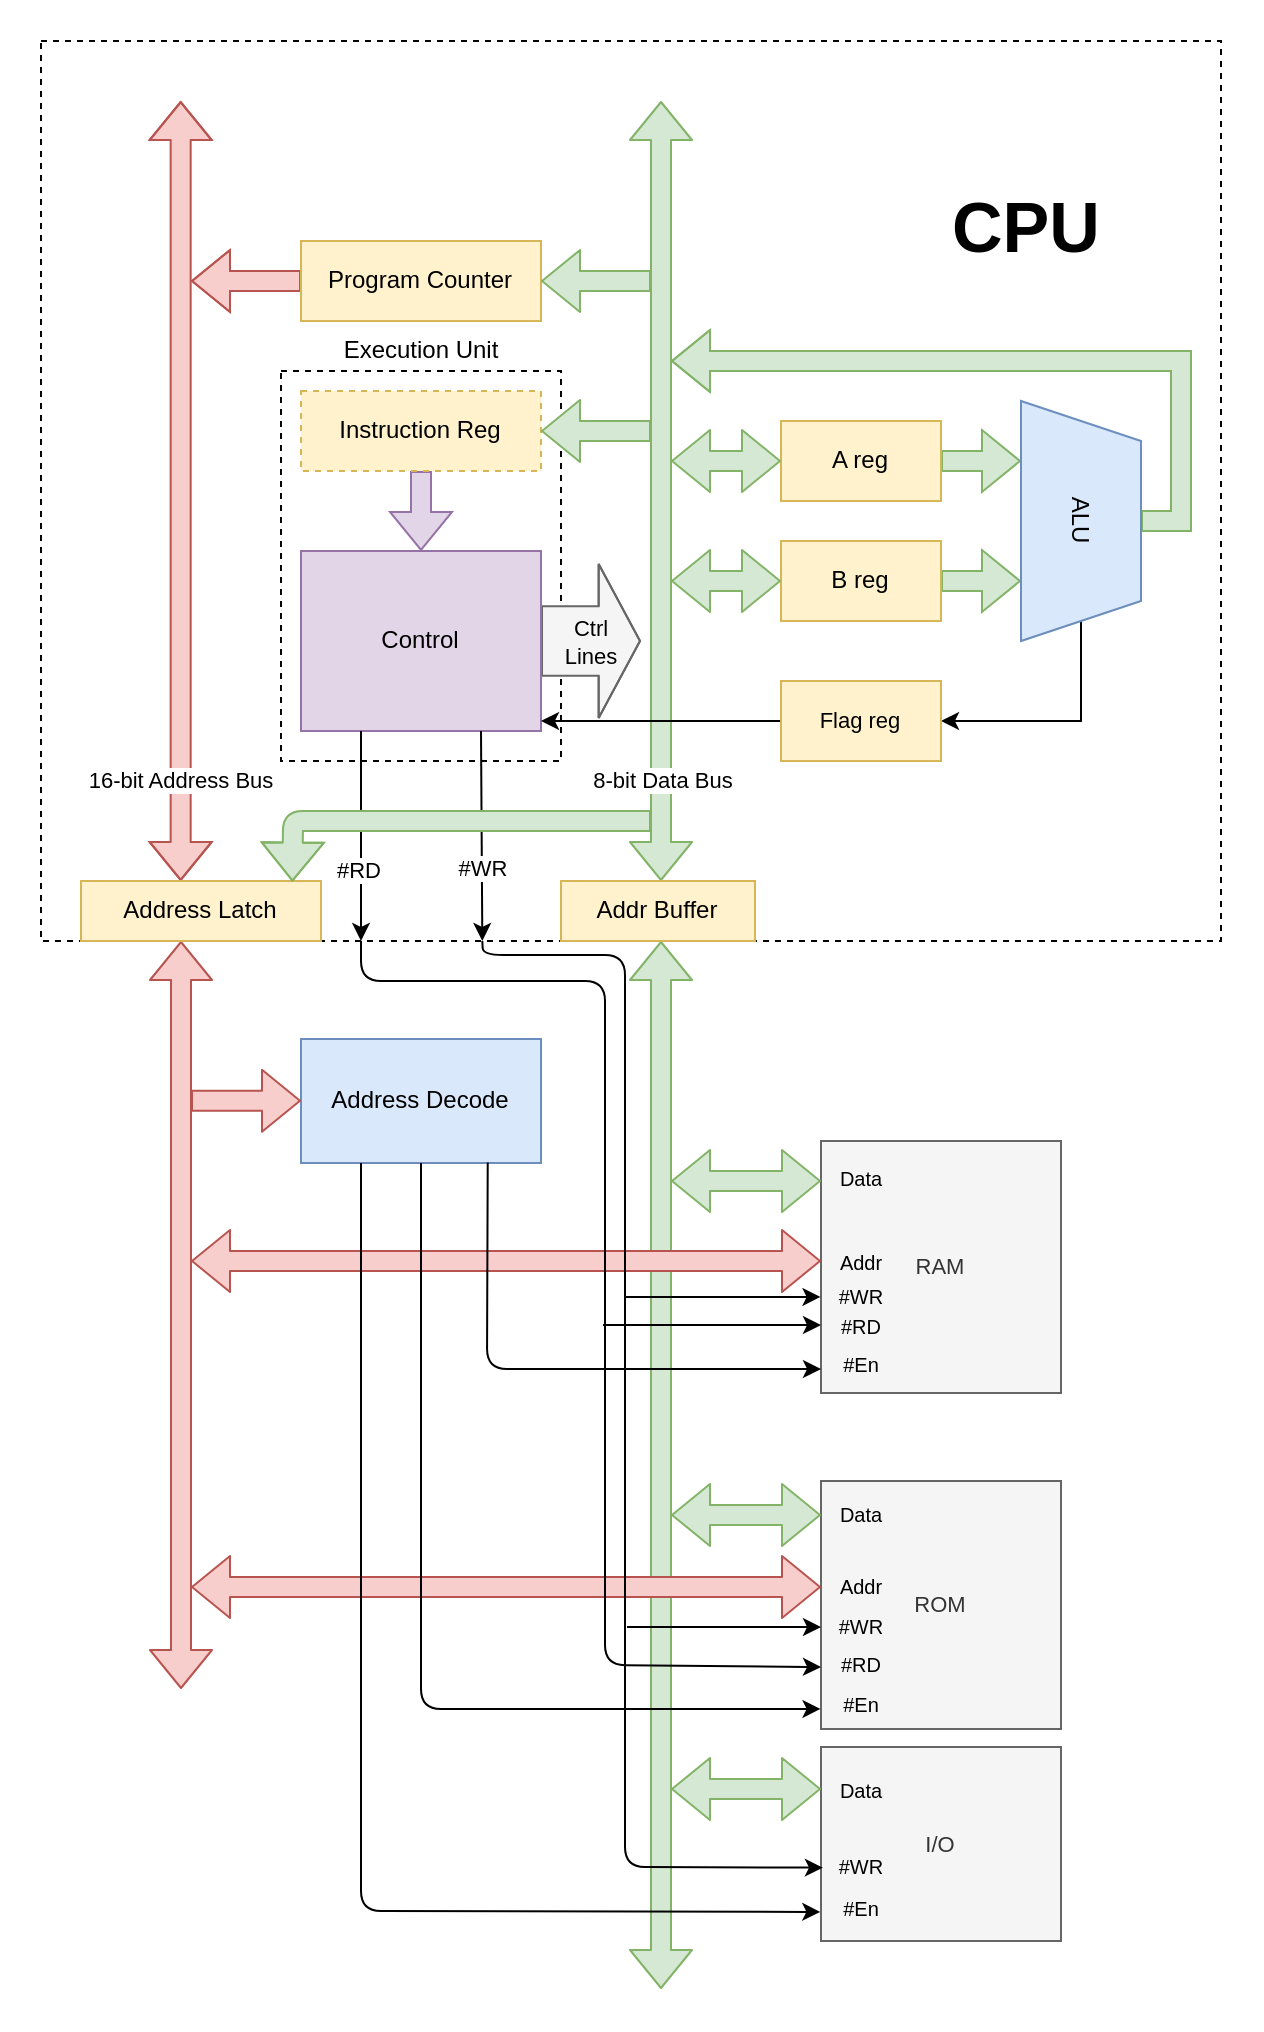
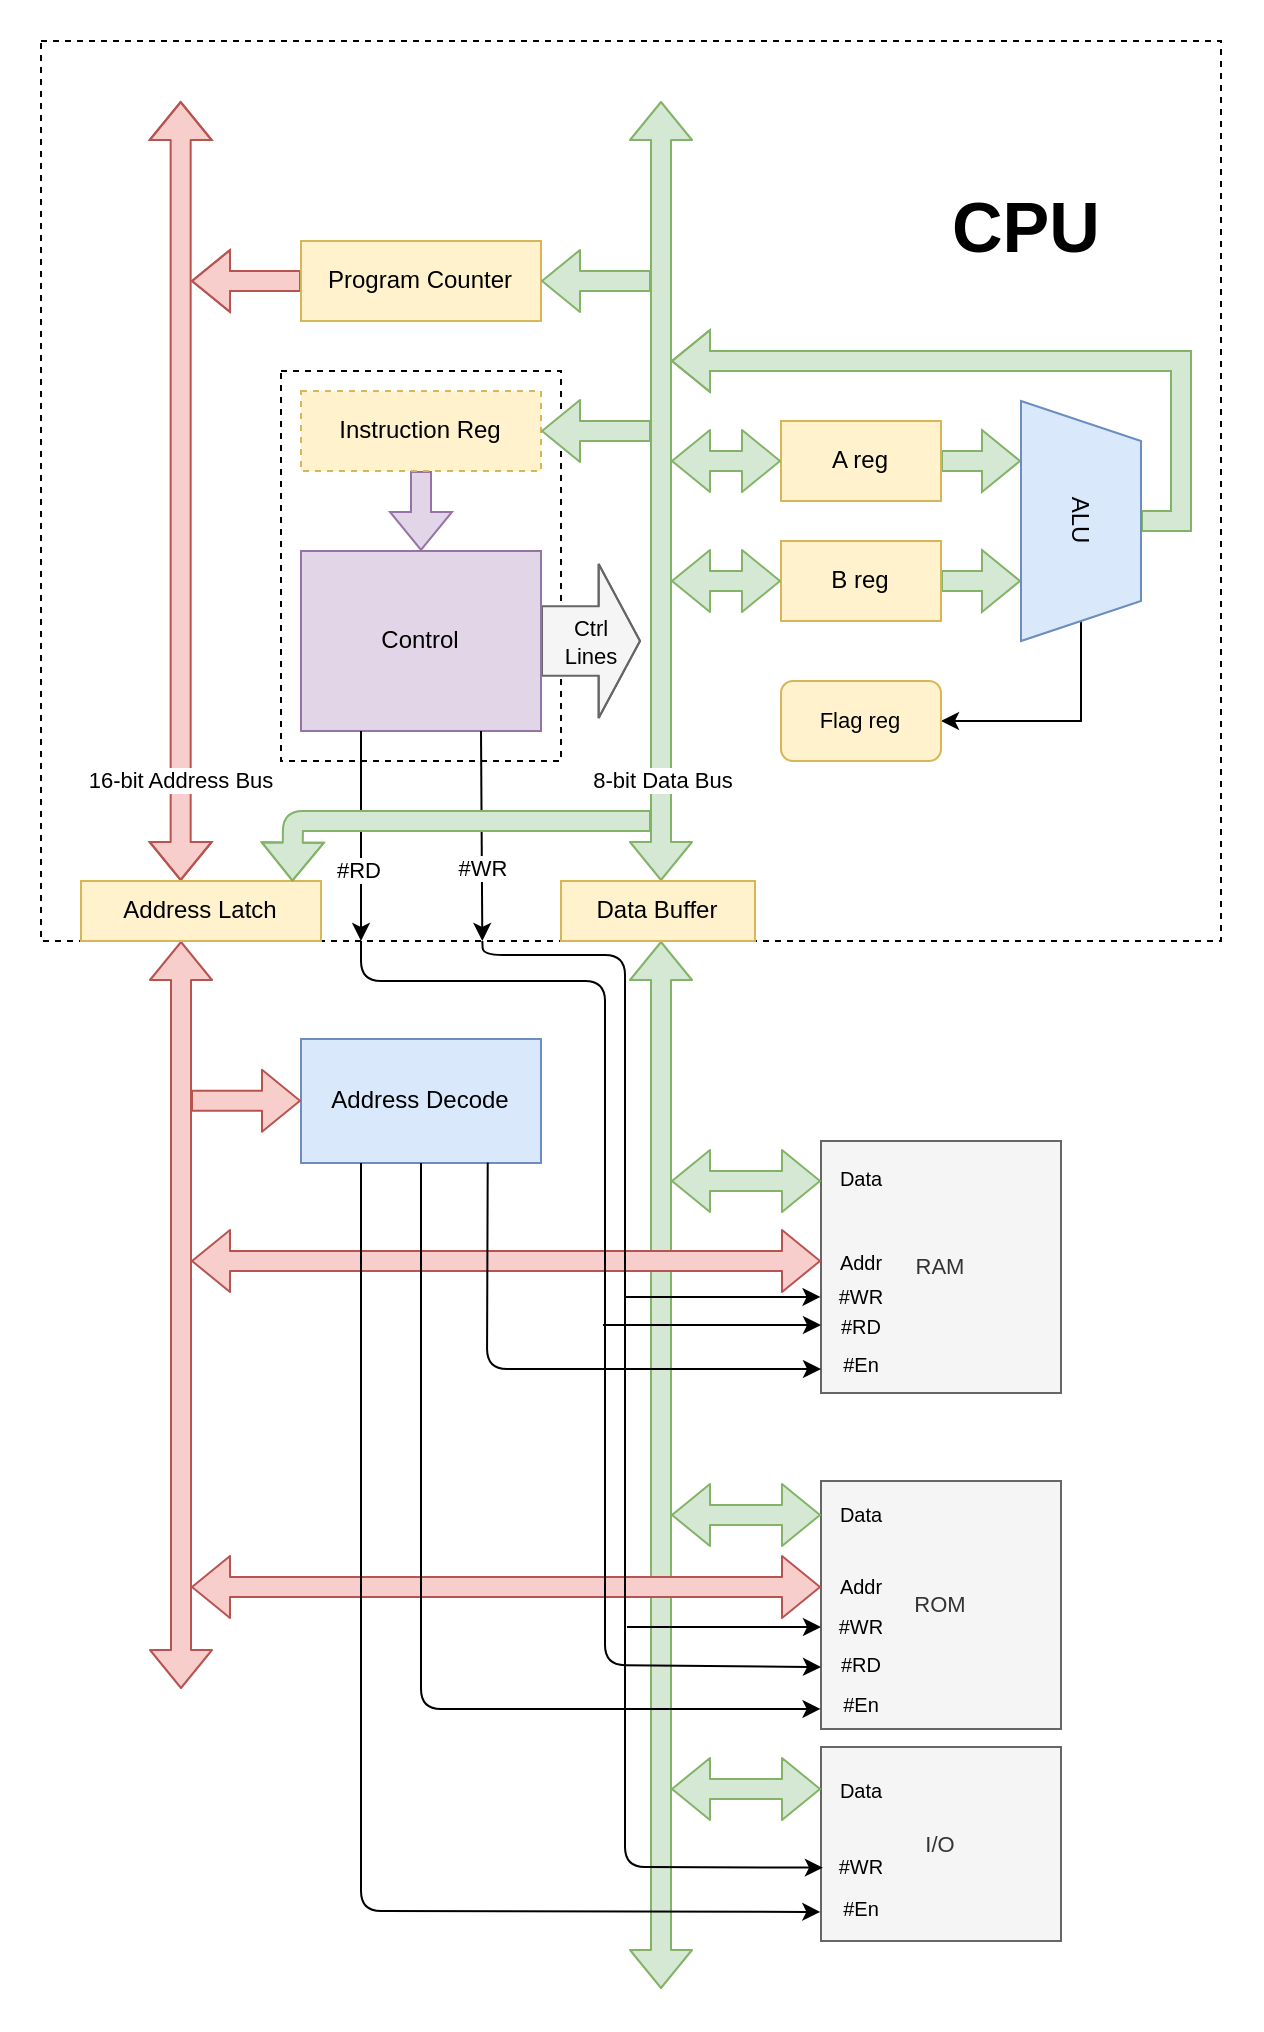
node "Execution Unit": removed
edge "Flag reg" -> "Control": removed
node "Flag reg": shape rectangle -> rounded rectangle
node "Addr Buffer": label "Addr Buffer" -> "Data Buffer"
